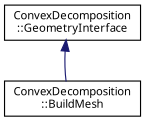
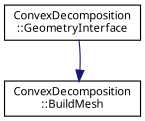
edge "ConvexDecomposition ::BuildMesh" -> "ConvexDecomposition ::GeometryInterface": reversed
